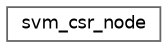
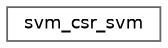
node "svm_csr_node": label "svm_csr_node" -> "svm_csr_svm"
